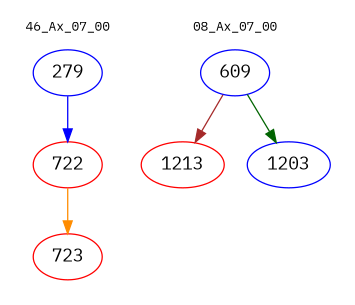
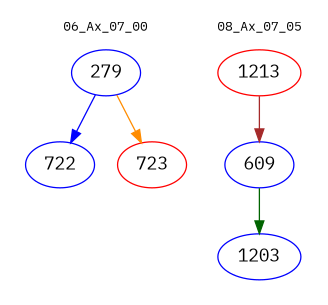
cluster "46_Ax_07_00": label "46_Ax_07_00" -> "06_Ax_07_00"
cluster "08_Ax_07_00": label "08_Ax_07_00" -> "08_Ax_07_05"
edge "609" -> "1213": reversed
node "722": color red -> blue
edge "722" -> "723": now "279" -> "723"
